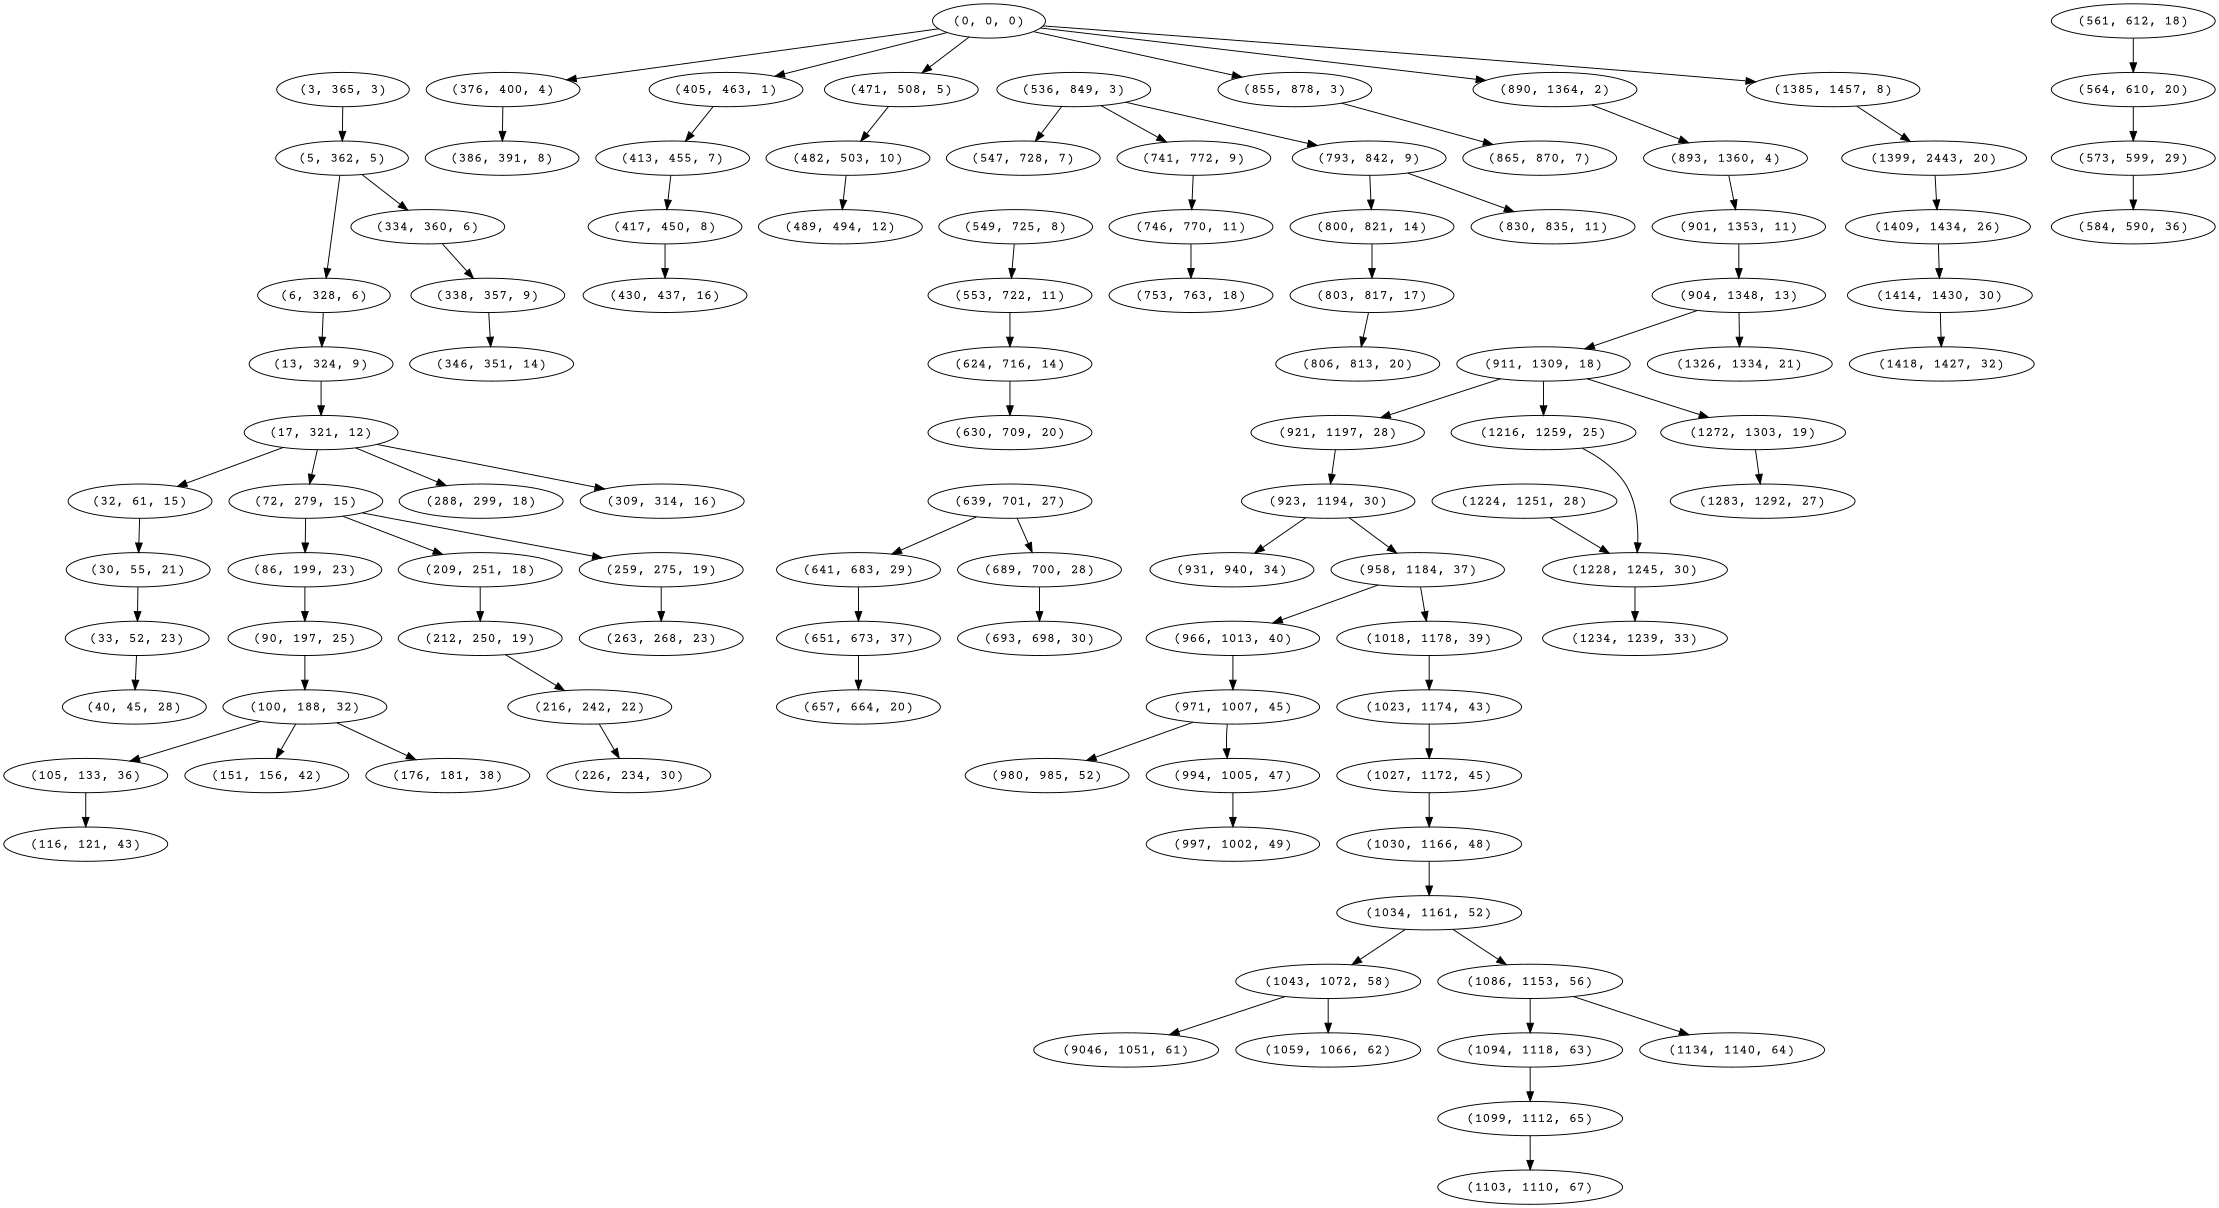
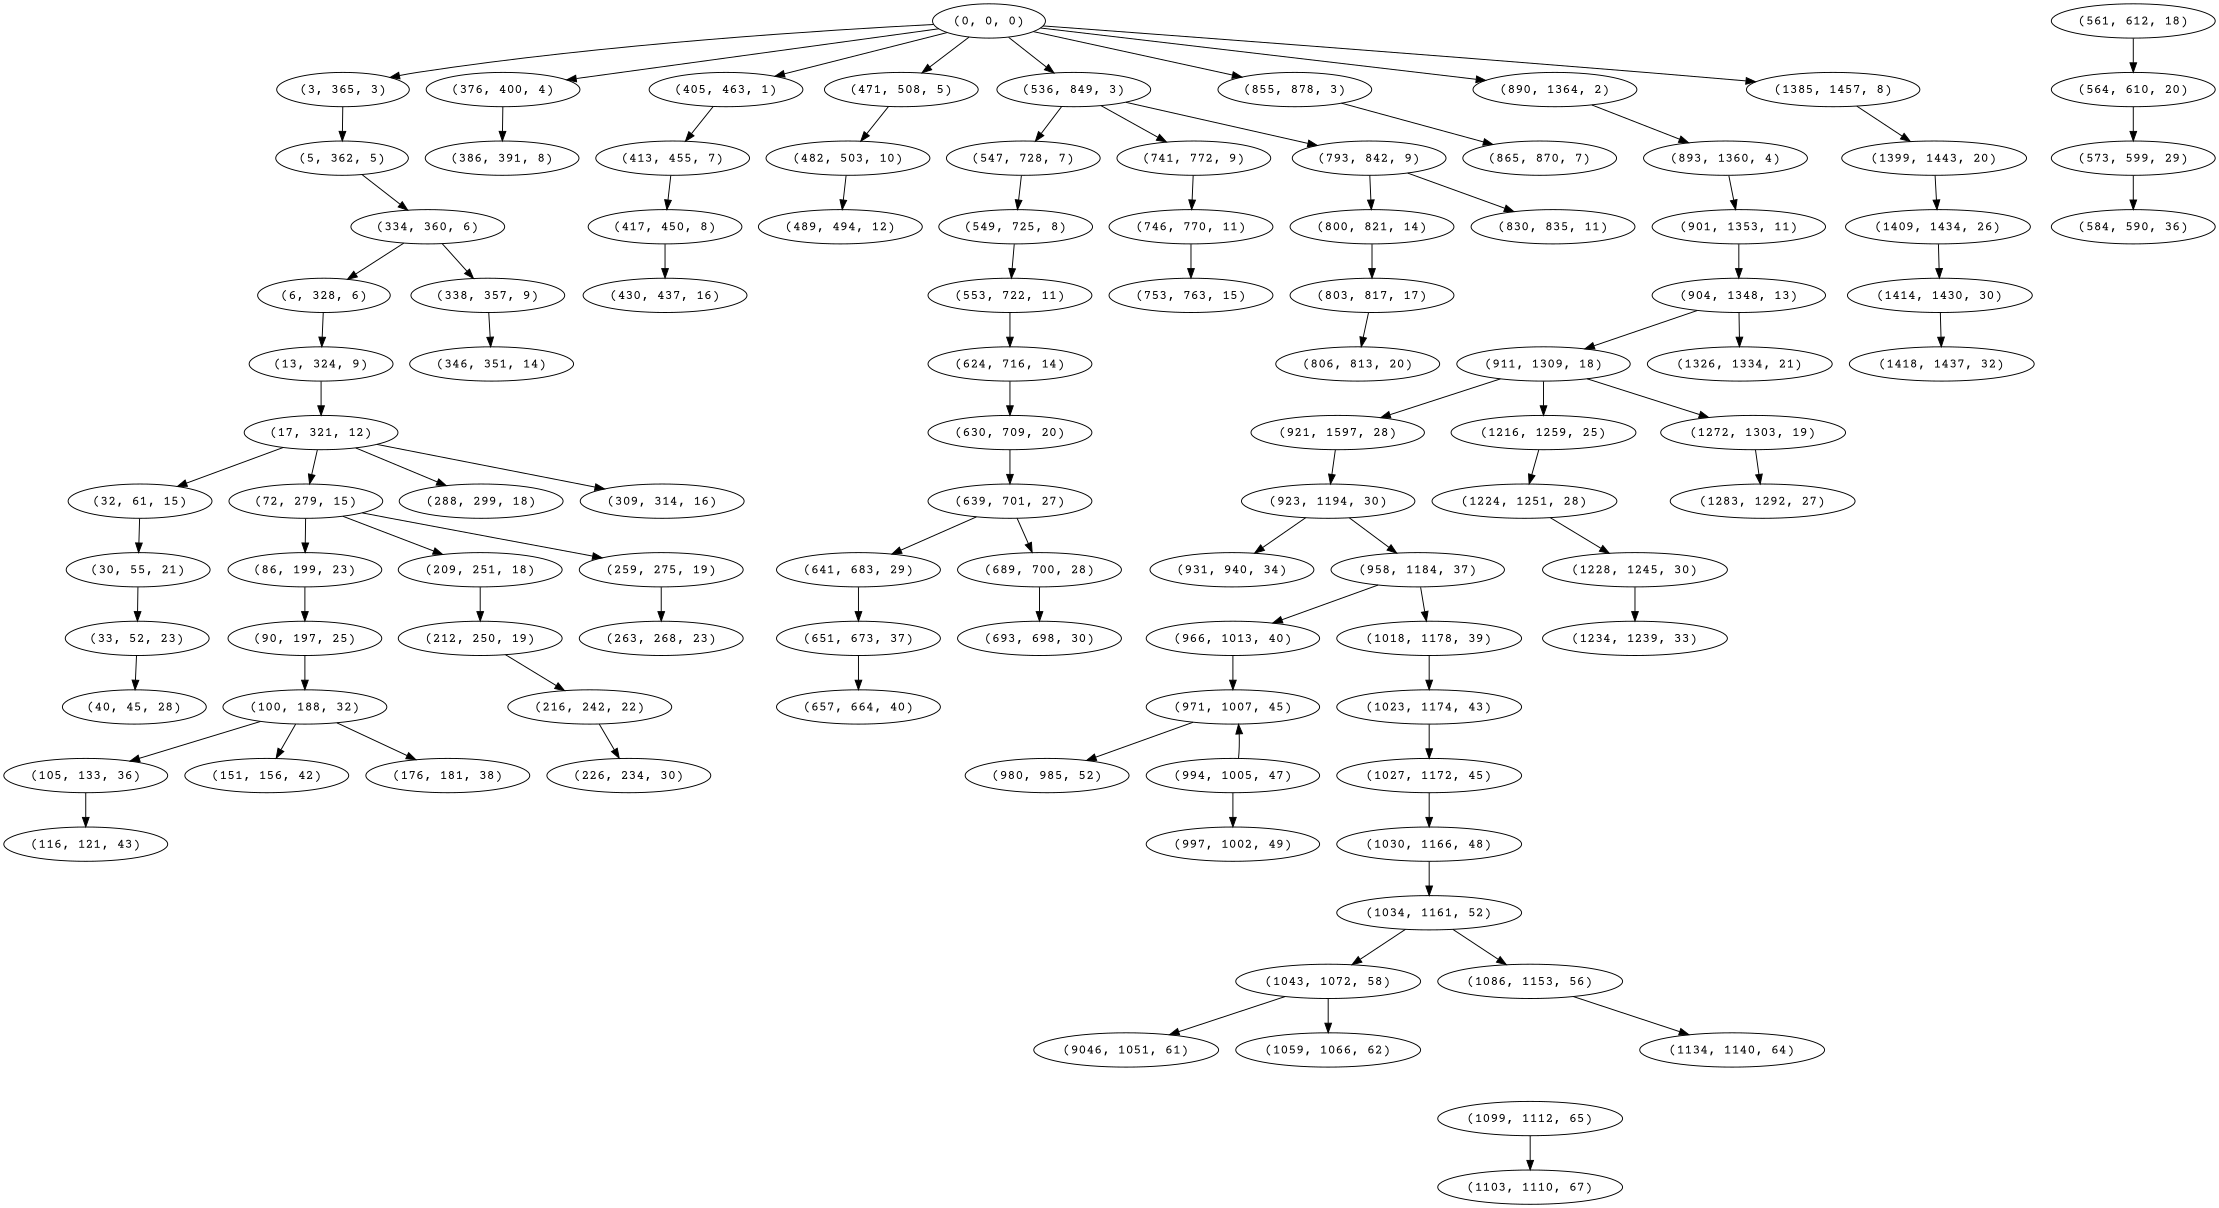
edge "(0, 0, 0)" -> "(3, 365, 3)": added
edge "(0, 0, 0)" -> "(536, 849, 3)": added
node "(1399, 2443, 20)": label "(1399, 2443, 20)" -> "(1399, 1443, 20)"
edge "(547, 728, 7)" -> "(549, 725, 8)": added
edge "(5, 362, 5)" -> "(6, 328, 6)": now "(334, 360, 6)" -> "(6, 328, 6)"
node "(753, 763, 18)": label "(753, 763, 18)" -> "(753, 763, 15)"
node "(1418, 1427, 32)": label "(1418, 1427, 32)" -> "(1418, 1437, 32)"
node "(921, 1197, 28)": label "(921, 1197, 28)" -> "(921, 1597, 28)"
edge "(630, 709, 20)" -> "(639, 701, 27)": added
edge "(1216, 1259, 25)" -> "(1228, 1245, 30)": now "(1216, 1259, 25)" -> "(1224, 1251, 28)"
node "(657, 664, 20)": label "(657, 664, 20)" -> "(657, 664, 40)"
edge "(971, 1007, 45)" -> "(994, 1005, 47)": reversed
node "(1094, 1118, 63)": removed
